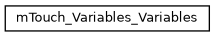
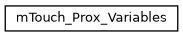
node "mTouch_Variables_Variables": label "mTouch_Variables_Variables" -> "mTouch_Prox_Variables"
